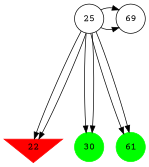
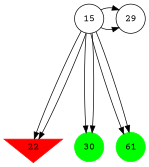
node "25": label "25" -> "15"
node "69": label "69" -> "29"
